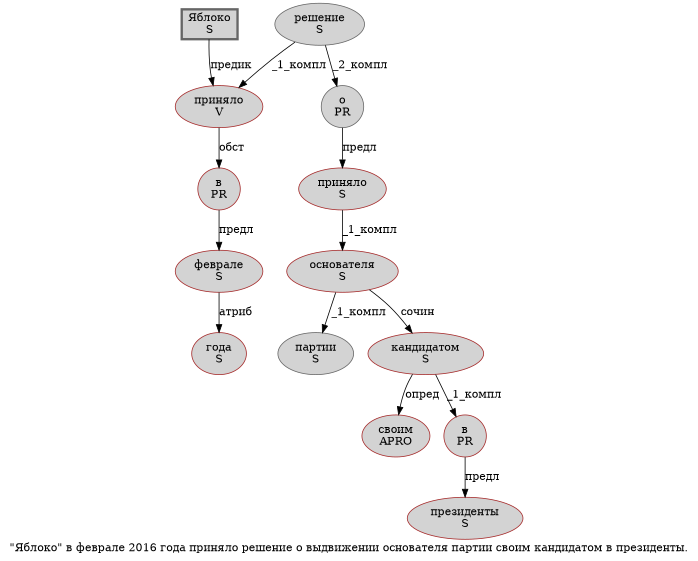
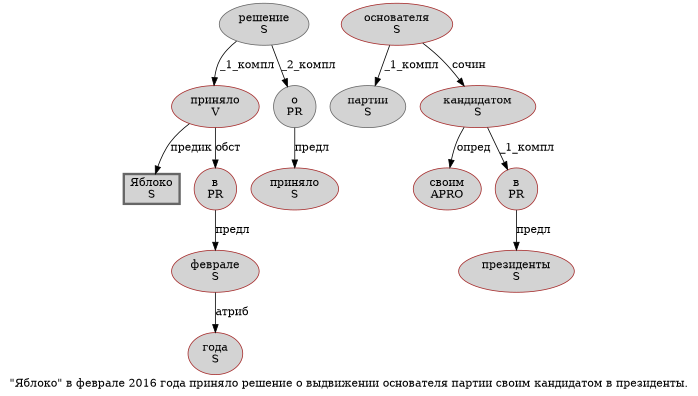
edge "Яблоко S" -> "приняло V": reversed
edge "приняло S" -> "основателя S": removed, label "_1_компл"
